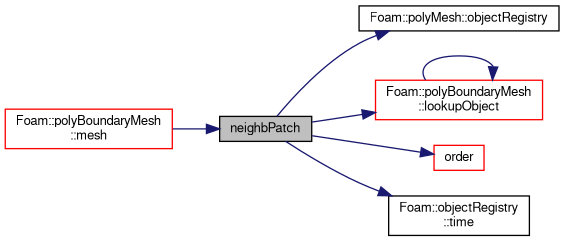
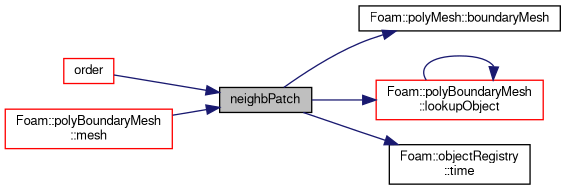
node "Foam::polyMesh::objectRegistry": label "Foam::polyMesh::objectRegistry" -> "Foam::polyMesh::boundaryMesh"
edge "neighbPatch" -> "order": reversed
